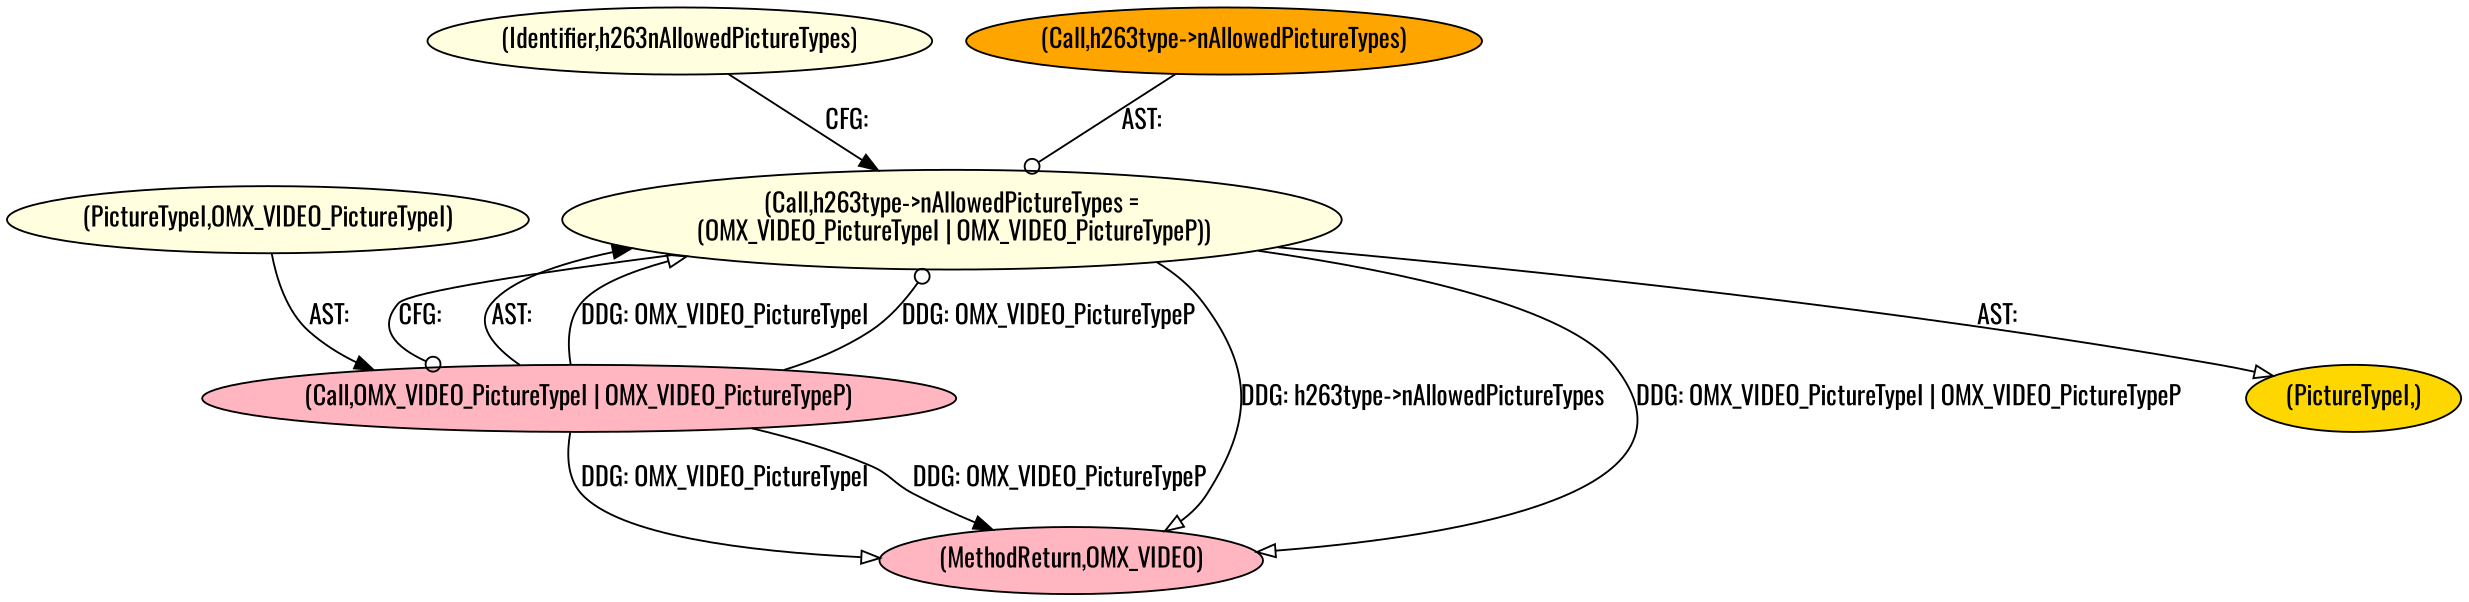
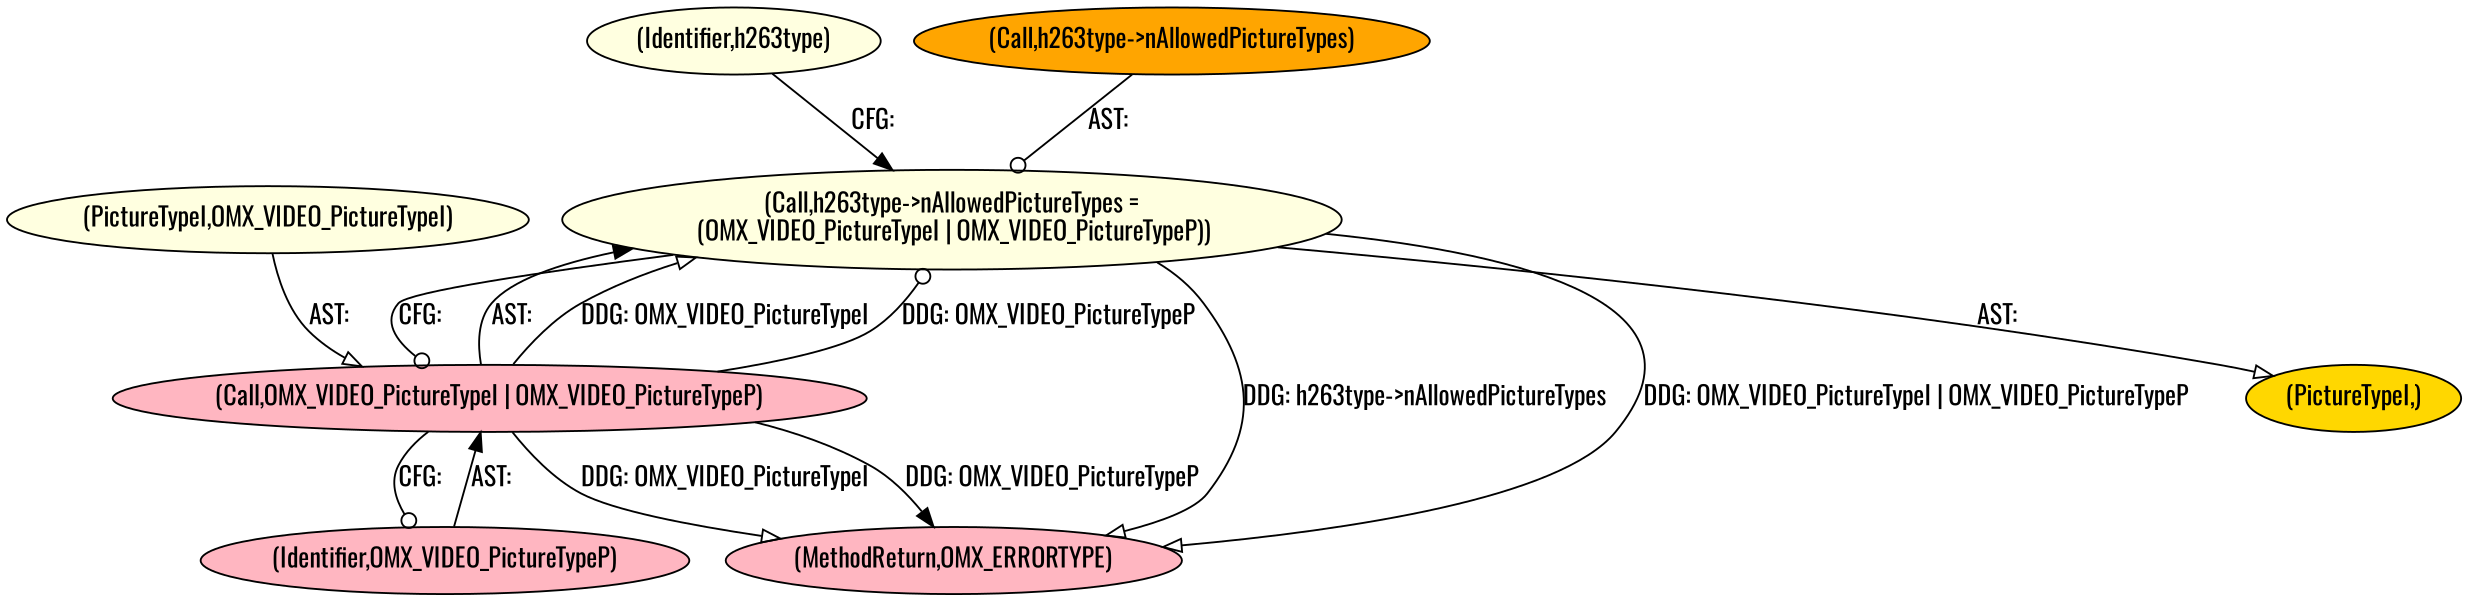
node "(Identifier,h263nAllowedPictureTypes)": label "(Identifier,h263nAllowedPictureTypes)" -> "(Identifier,h263type)"
edge "(PictureTypeI,OMX_VIDEO_PictureTypeI)" -> "(Call,OMX_VIDEO_PictureTypeI | OMX_VIDEO_PictureTypeP)": arrowhead normal -> onormal
node "(Identifier,OMX_VIDEO_PictureTypeP)": added
node "(MethodReturn,OMX_VIDEO)": label "(MethodReturn,OMX_VIDEO)" -> "(MethodReturn,OMX_ERRORTYPE)"
